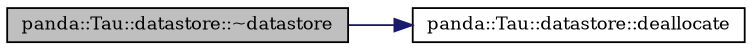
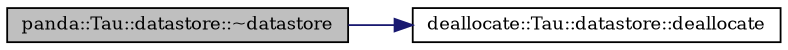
node "panda::Tau::datastore::deallocate": label "panda::Tau::datastore::deallocate" -> "deallocate::Tau::datastore::deallocate"
